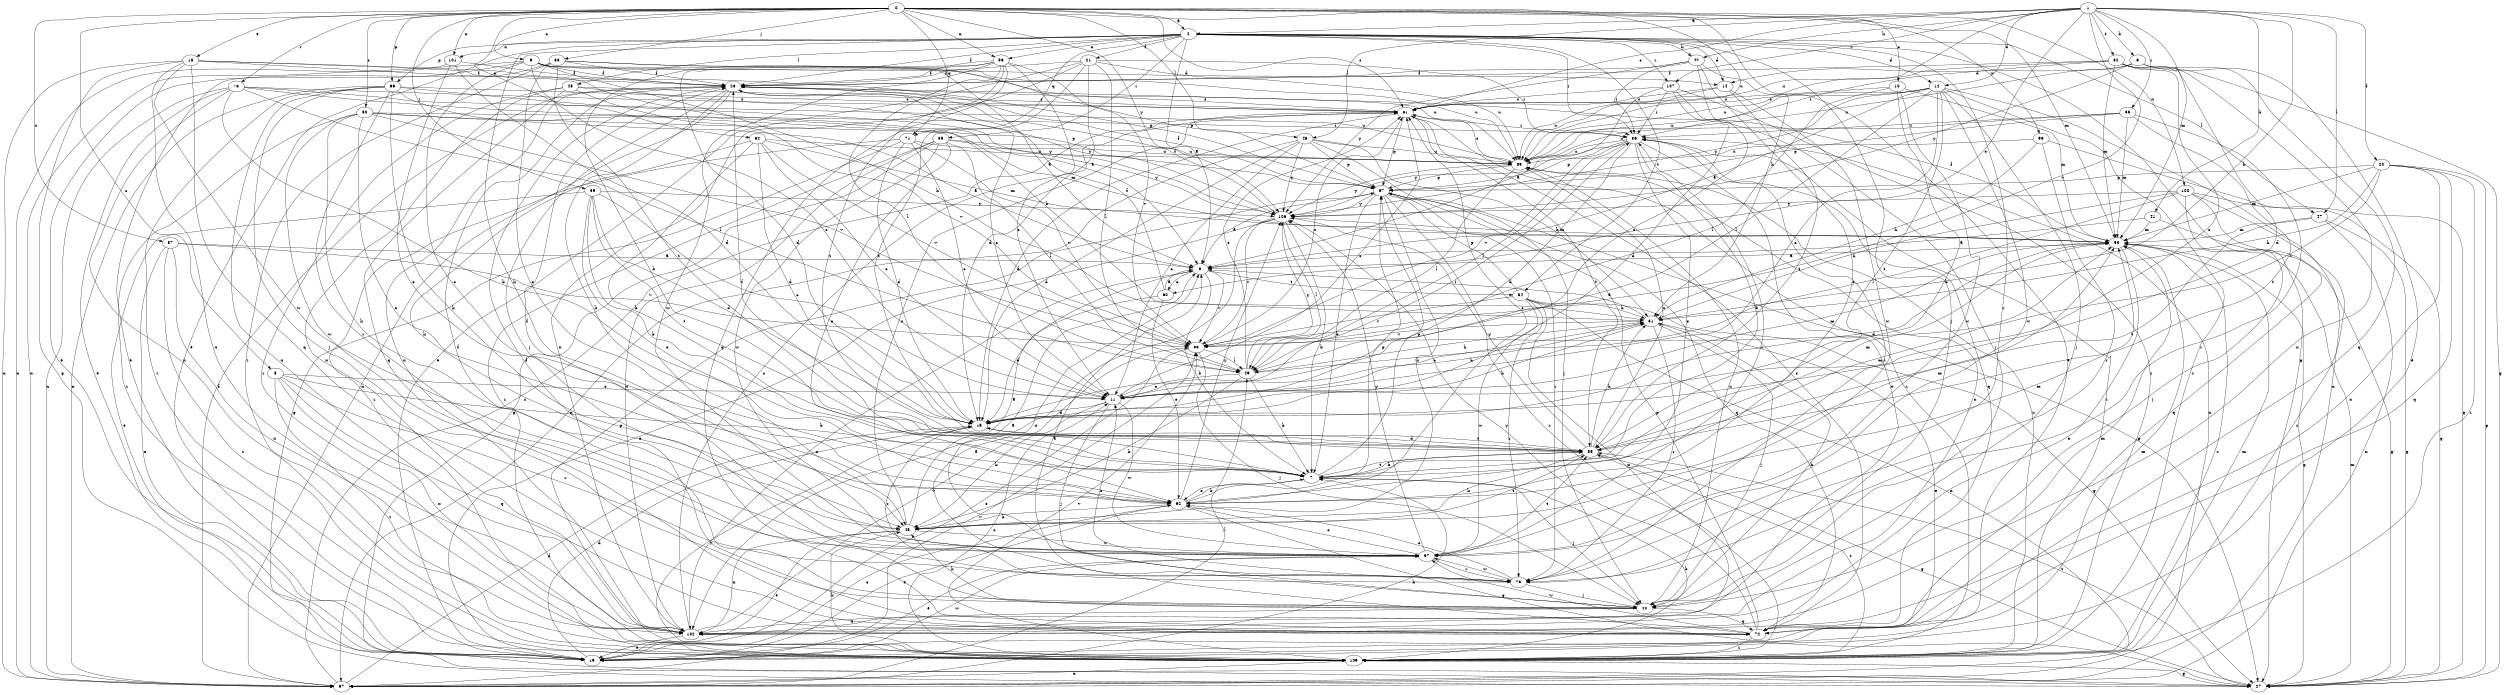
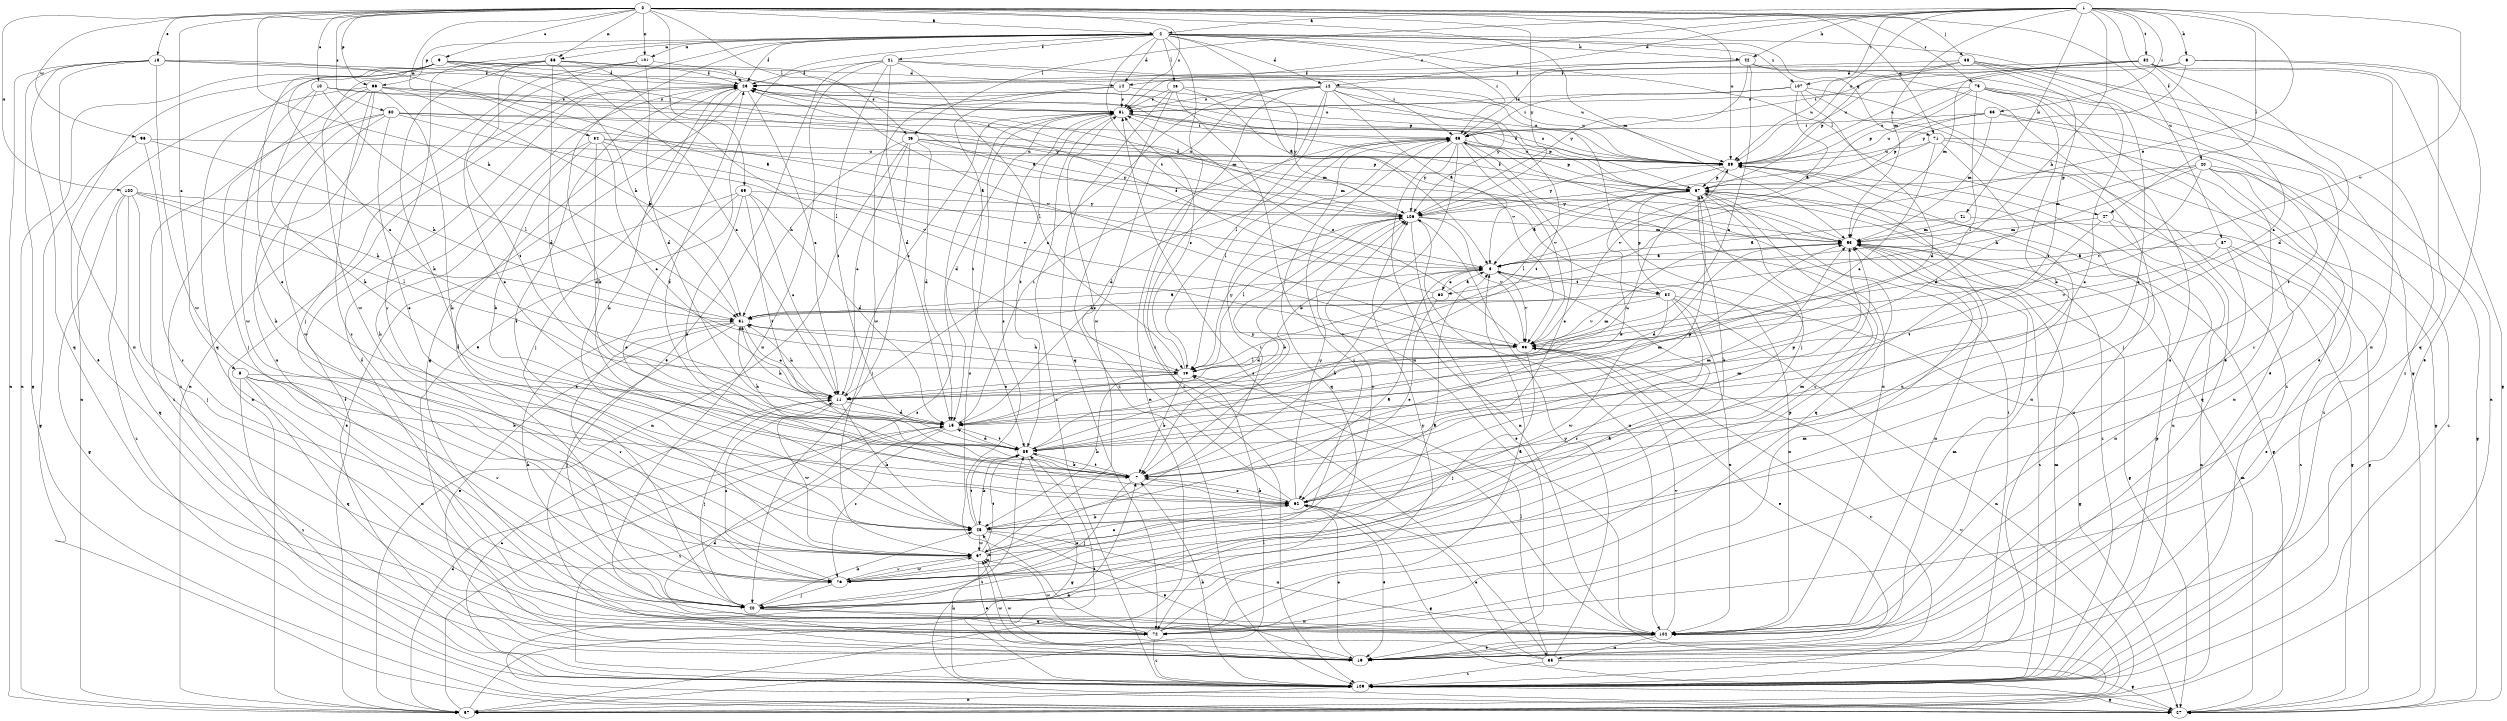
edge "35" -> "102": reversed
edge "23" -> "102": label "x" -> "g"
